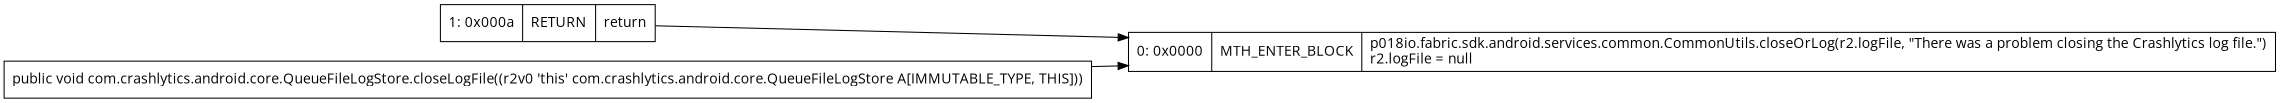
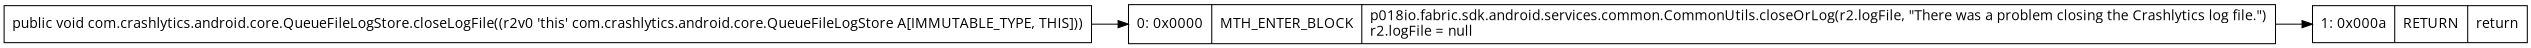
edge "1: 0x000a" -> "0: 0x0000": reversed
